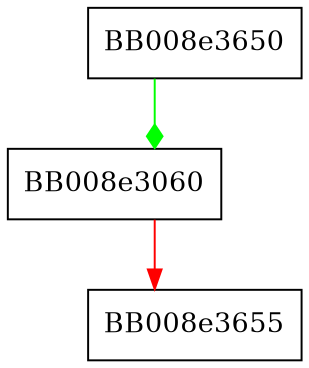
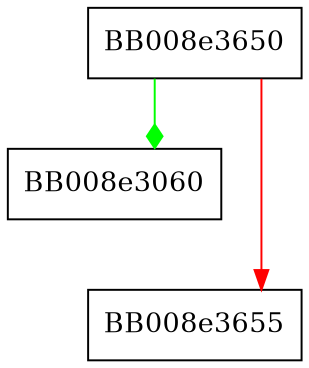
edge "BB008e3060" -> "BB008e3655": now "BB008e3650" -> "BB008e3655"
